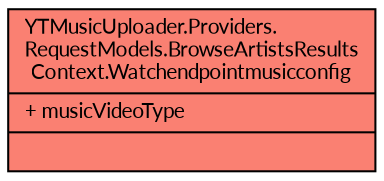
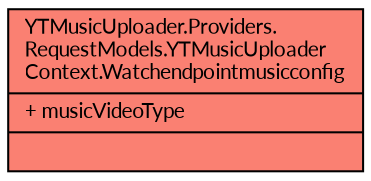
node "YTMusicUploader.Providers.": text "RequestModels.BrowseArtistsResults" -> "RequestModels.YTMusicUploader"
